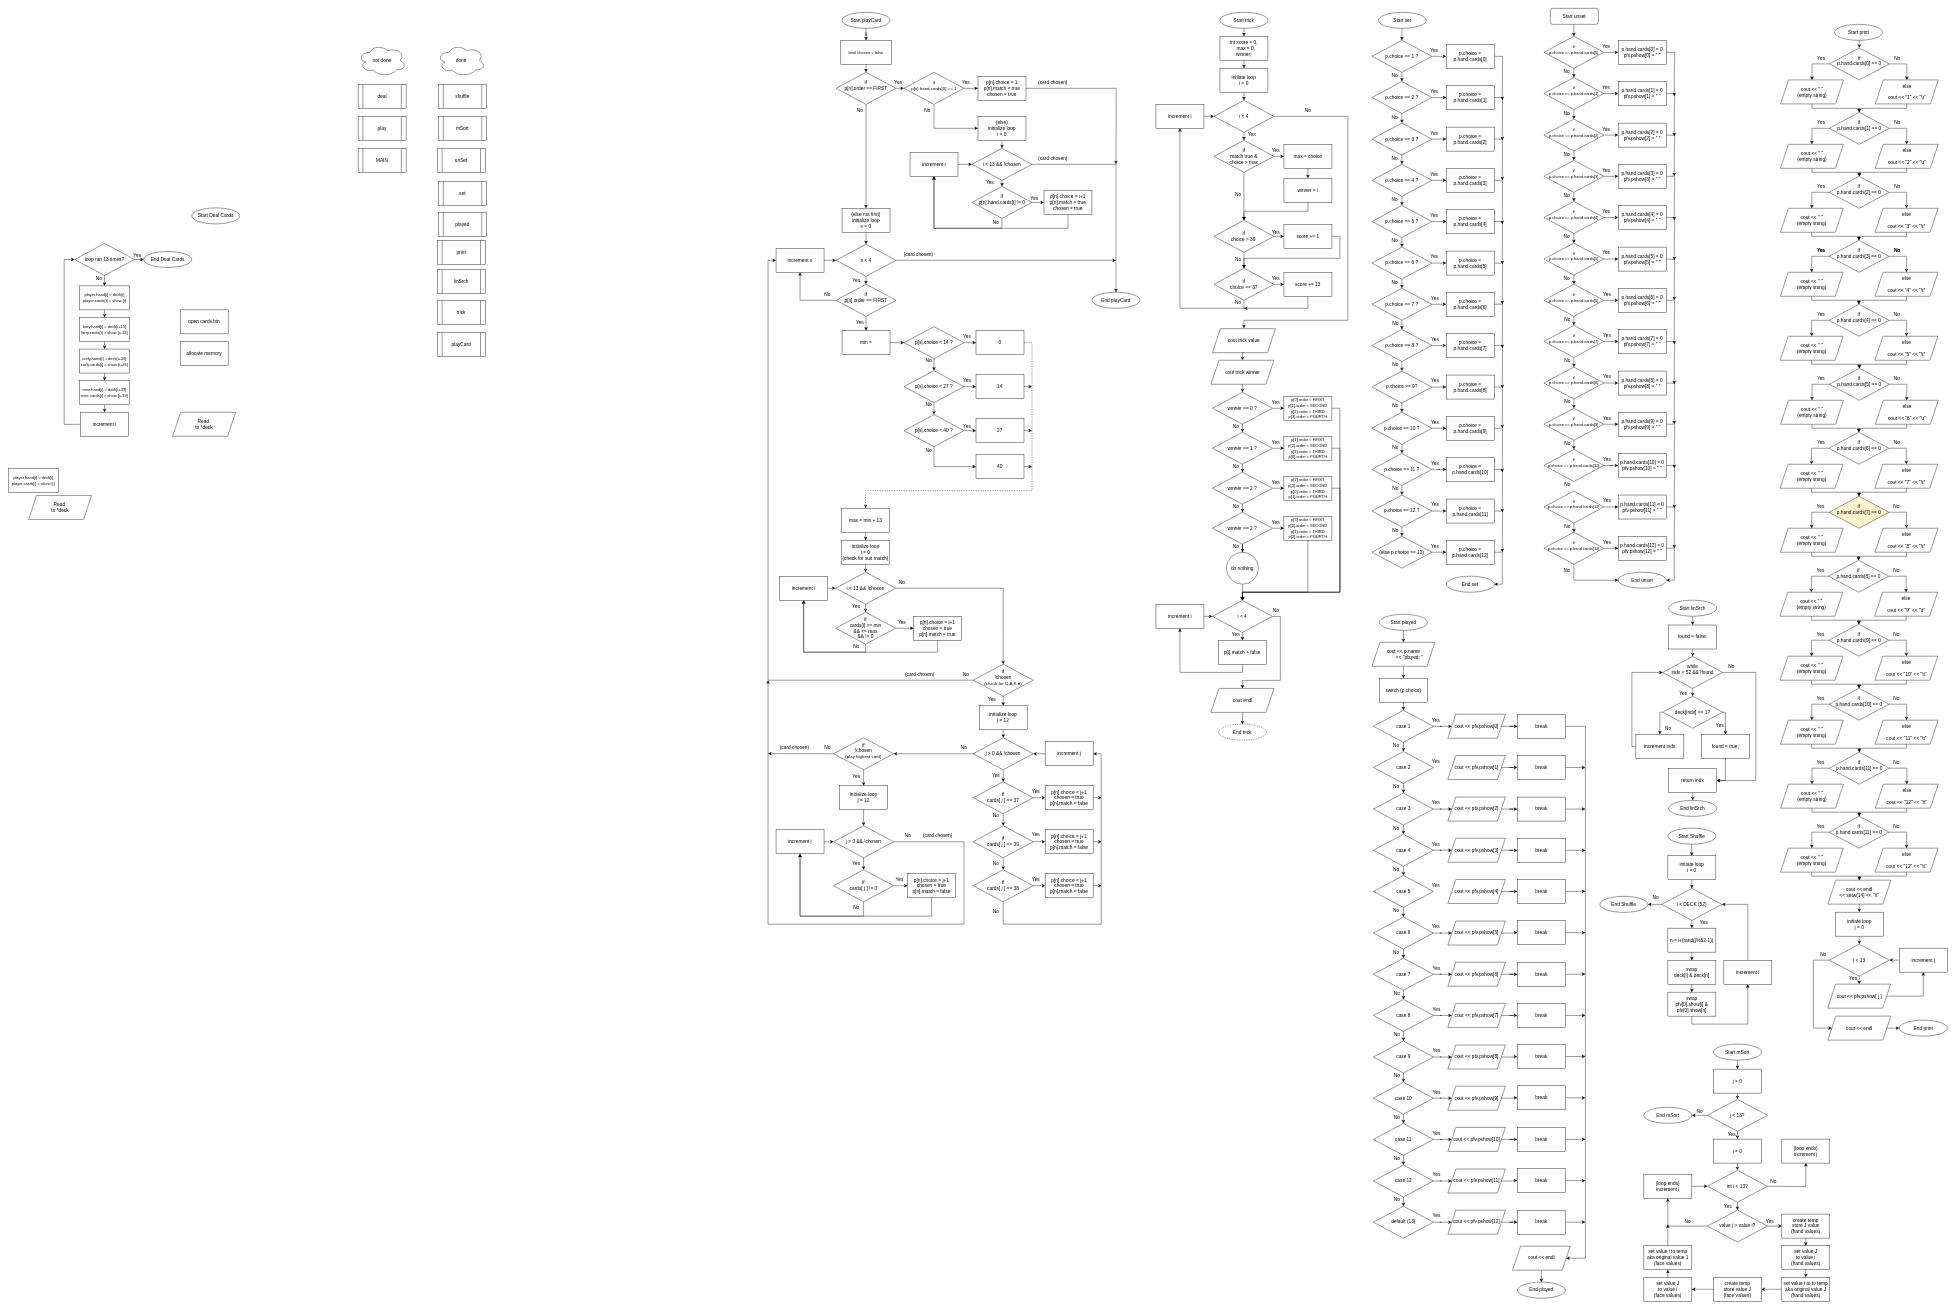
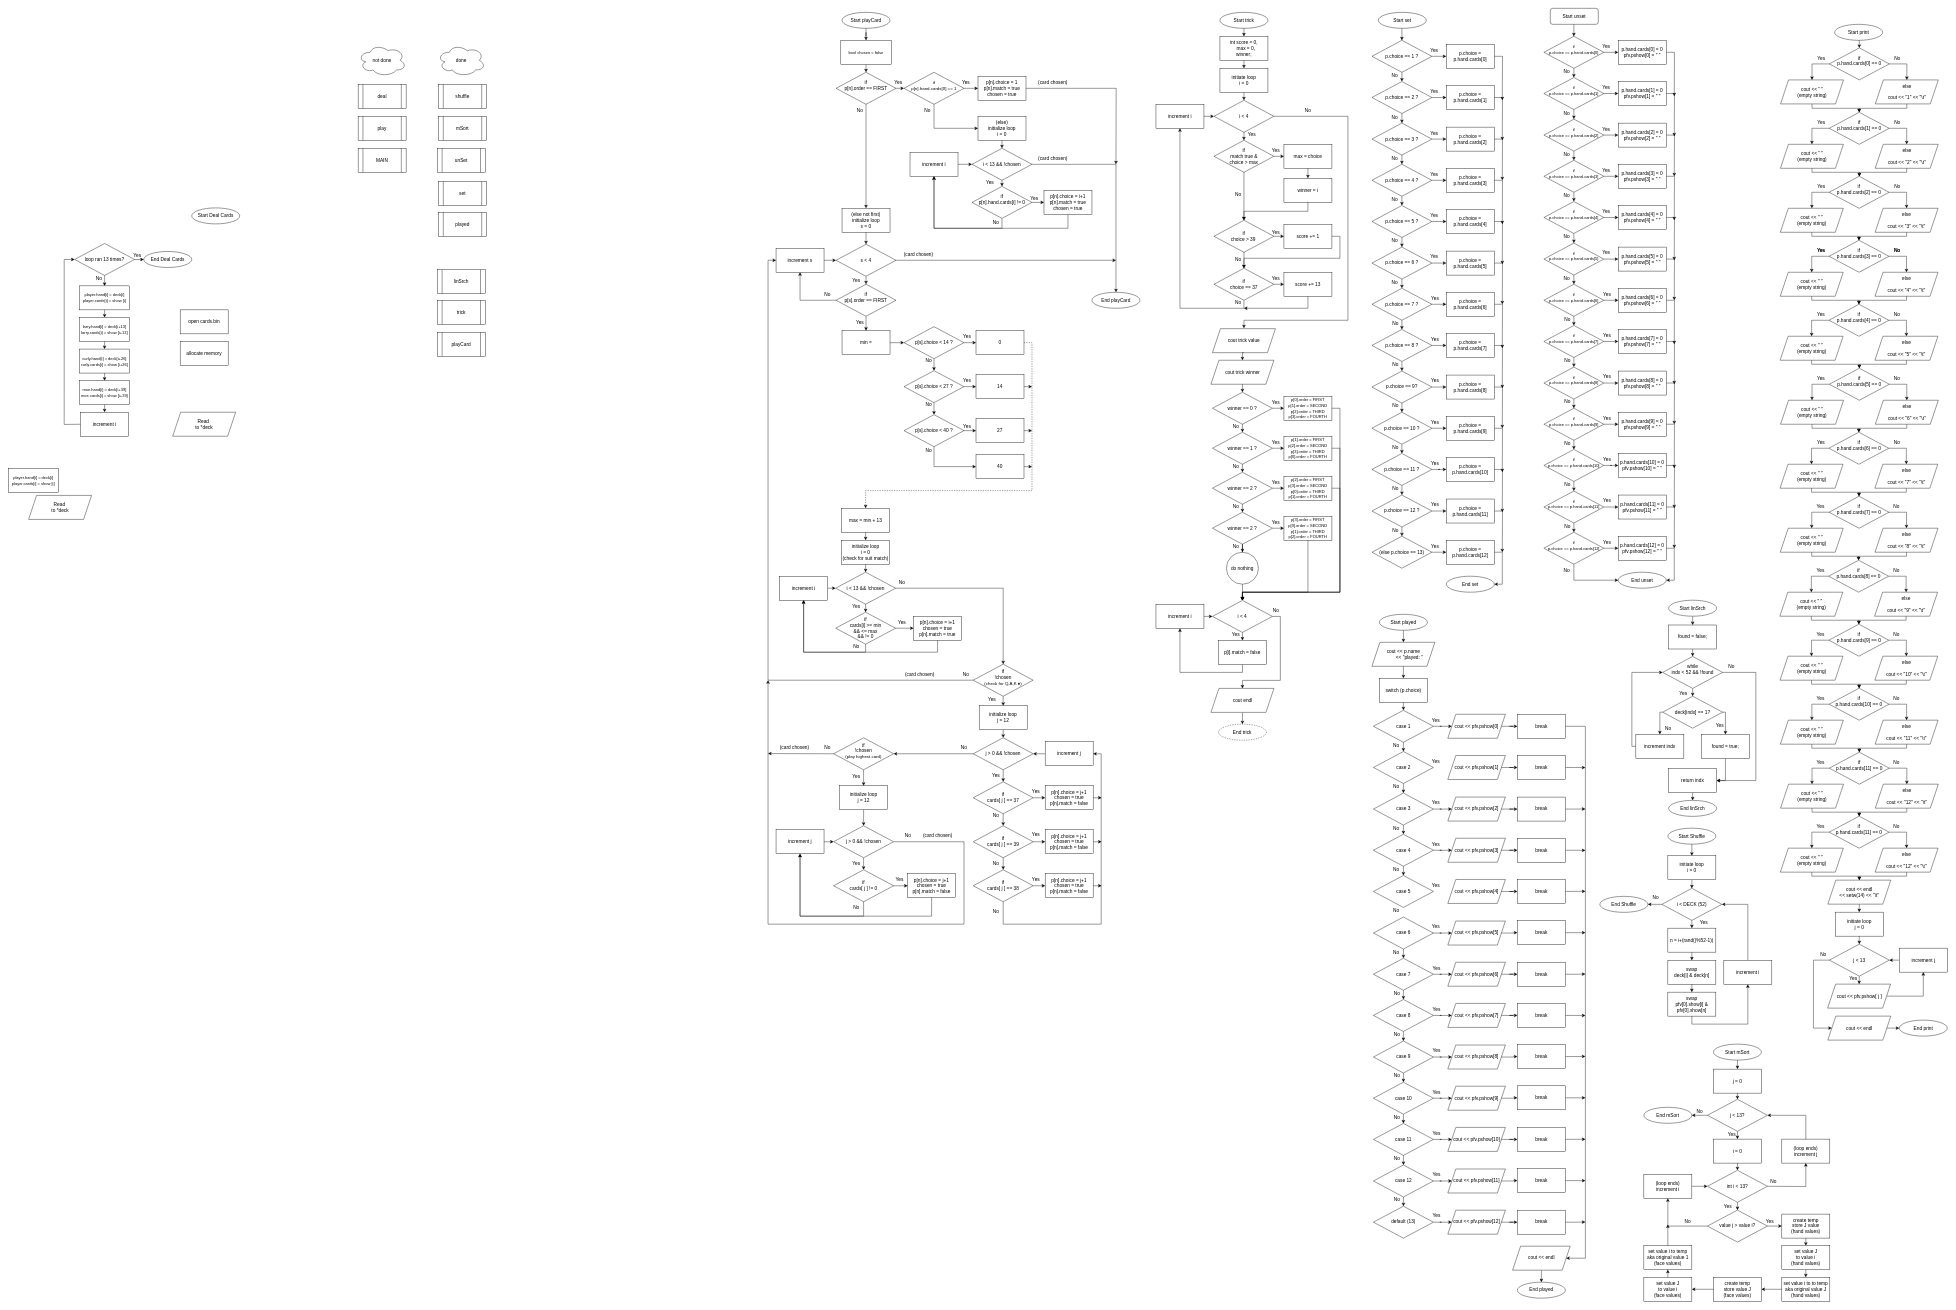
node "print": removed
edge "if p.choice == p.hand.cards[10]" -> "if p.choice == p.hand.cards[11]": added
node "if p.hand.cards[7] == 0": fillcolor #fff2cc -> #ffffff
edge "case 5" -> "case 6": removed
edge "(loop ends) increment j" -> "j < 13?": added
